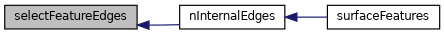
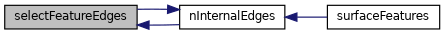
edge "selectFeatureEdges" -> "nInternalEdges": added
